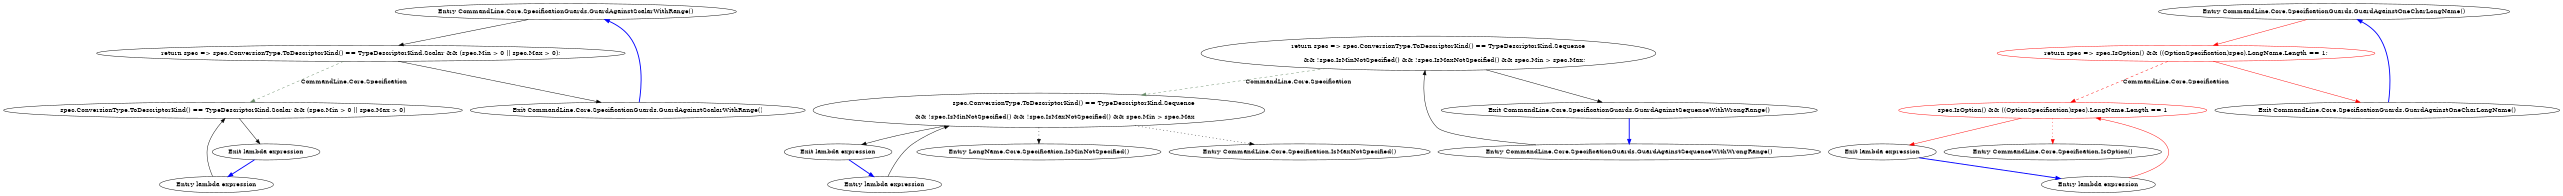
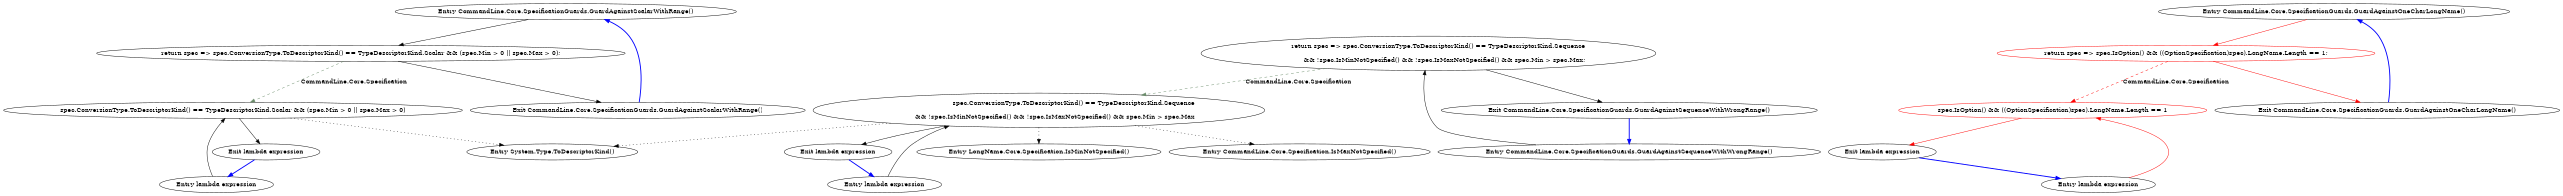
node "Entry System.Type.ToDescriptorKind()": added
node "Entry CommandLine.Core.Specification.IsOption()": removed
